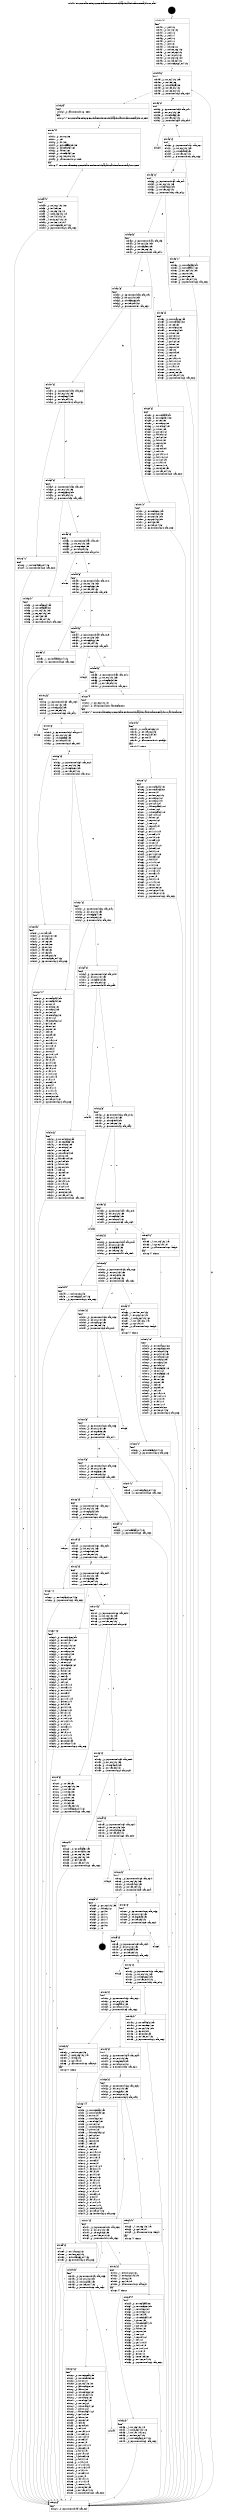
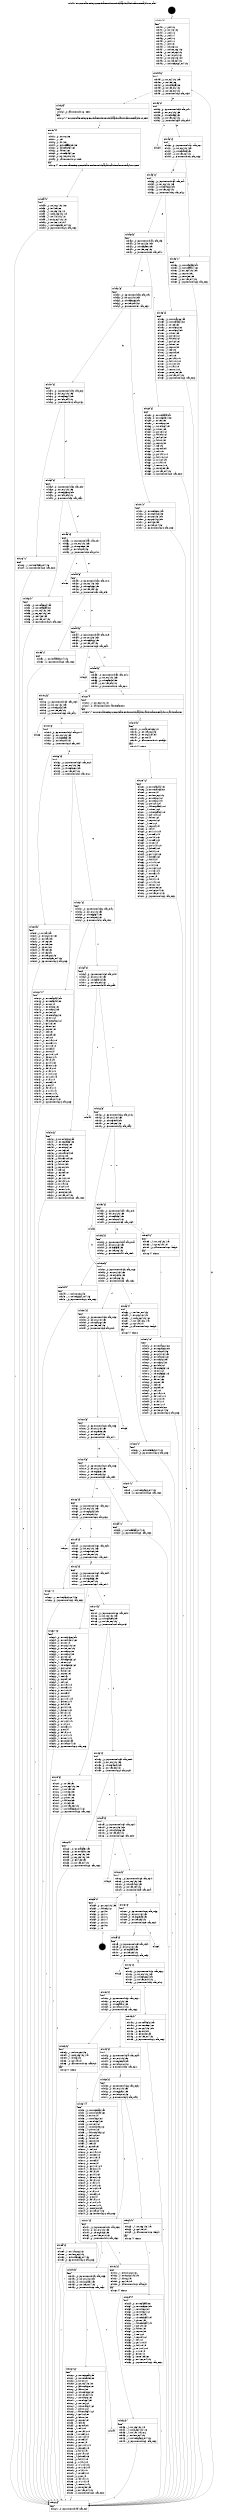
edge "0x401bb5 [25]" -> "0x401bce [25]": now "0x402455" -> "0x401bce [25]"
